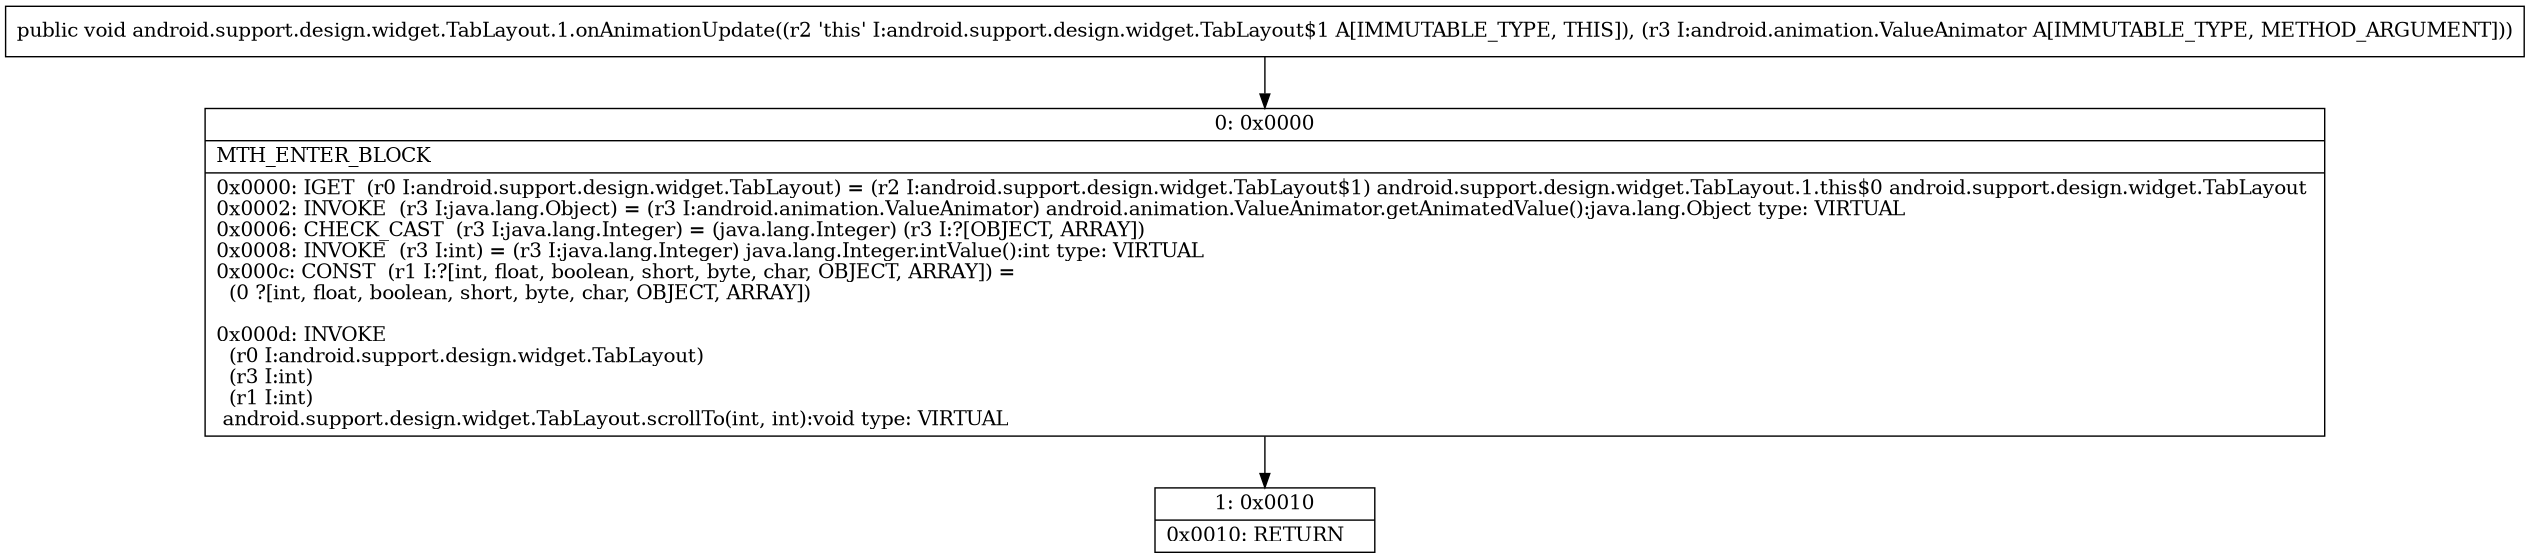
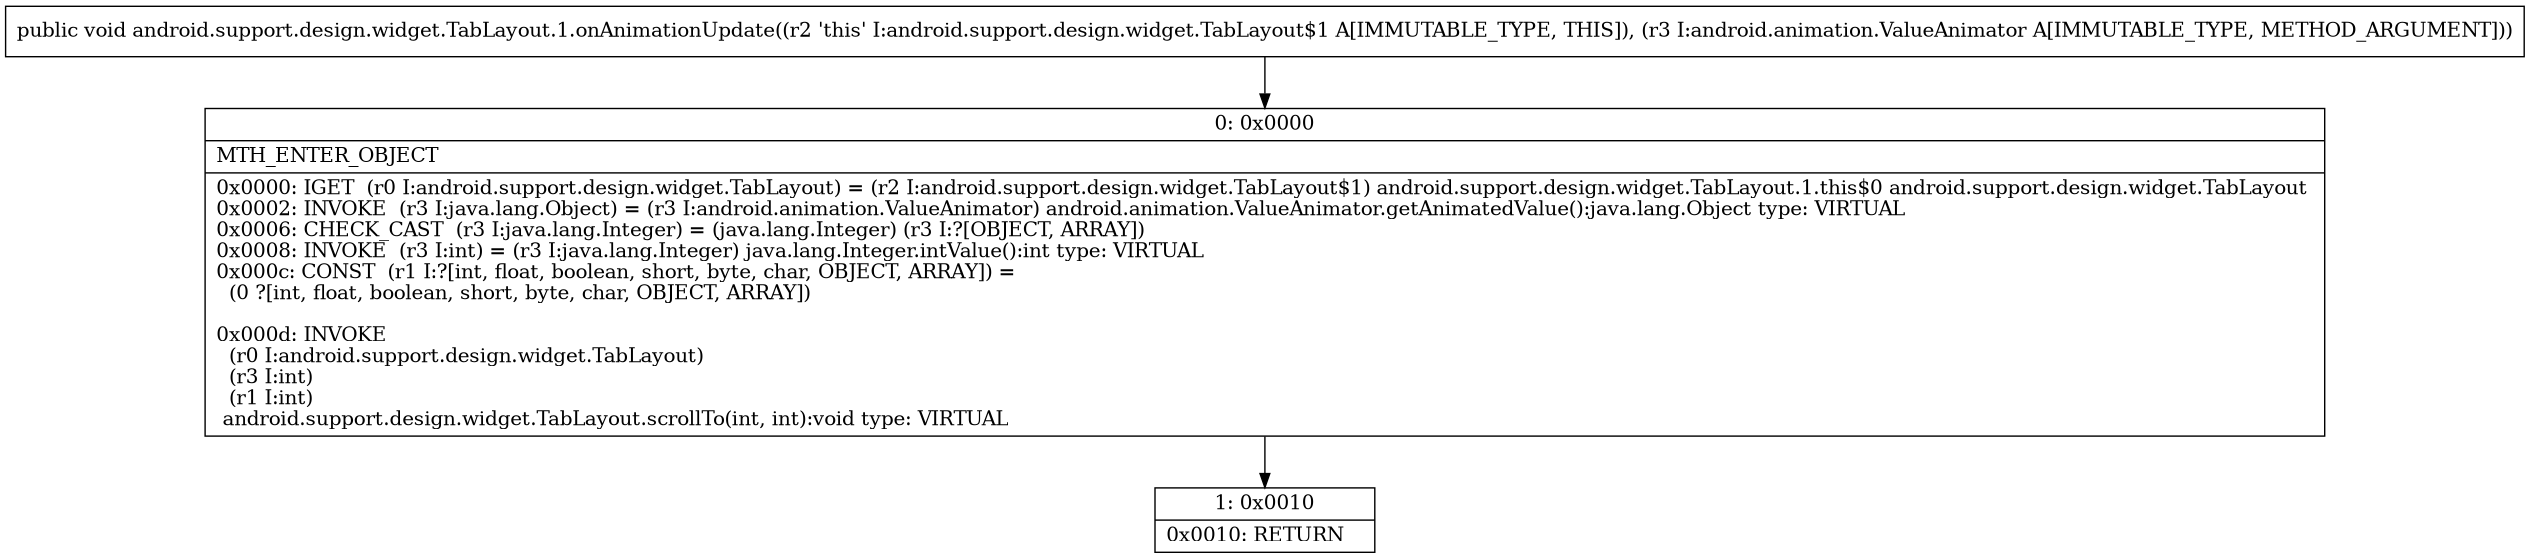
node "0: 0x0000": text "MTH_ENTER_BLOCK" -> "MTH_ENTER_OBJECT"
